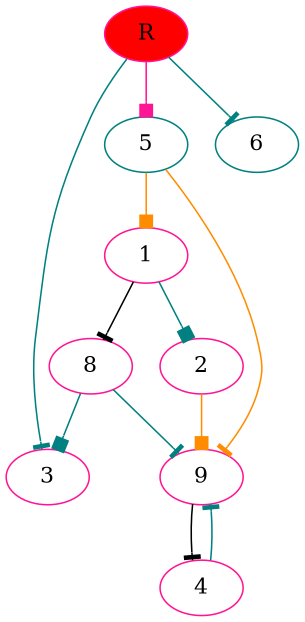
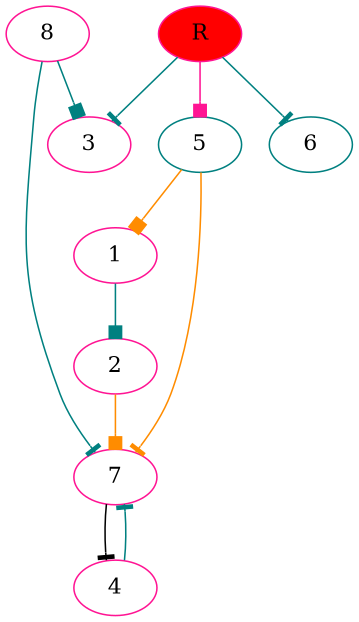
edge "1" -> "8": removed
node "9": label "9" -> "7"
